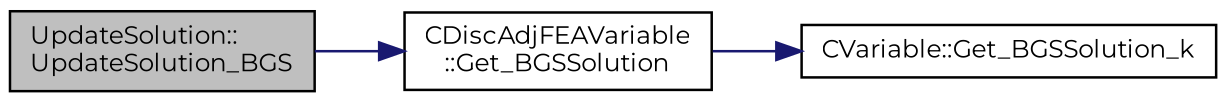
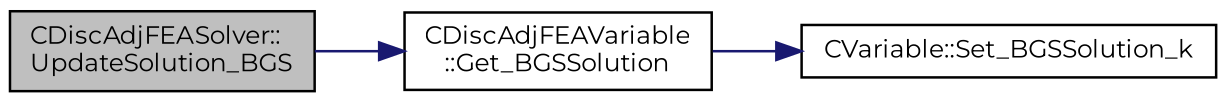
node "UpdateSolution:: UpdateSolution_BGS": label "UpdateSolution:: UpdateSolution_BGS" -> "CDiscAdjFEASolver:: UpdateSolution_BGS"
node "CVariable::Get_BGSSolution_k": label "CVariable::Get_BGSSolution_k" -> "CVariable::Set_BGSSolution_k"
